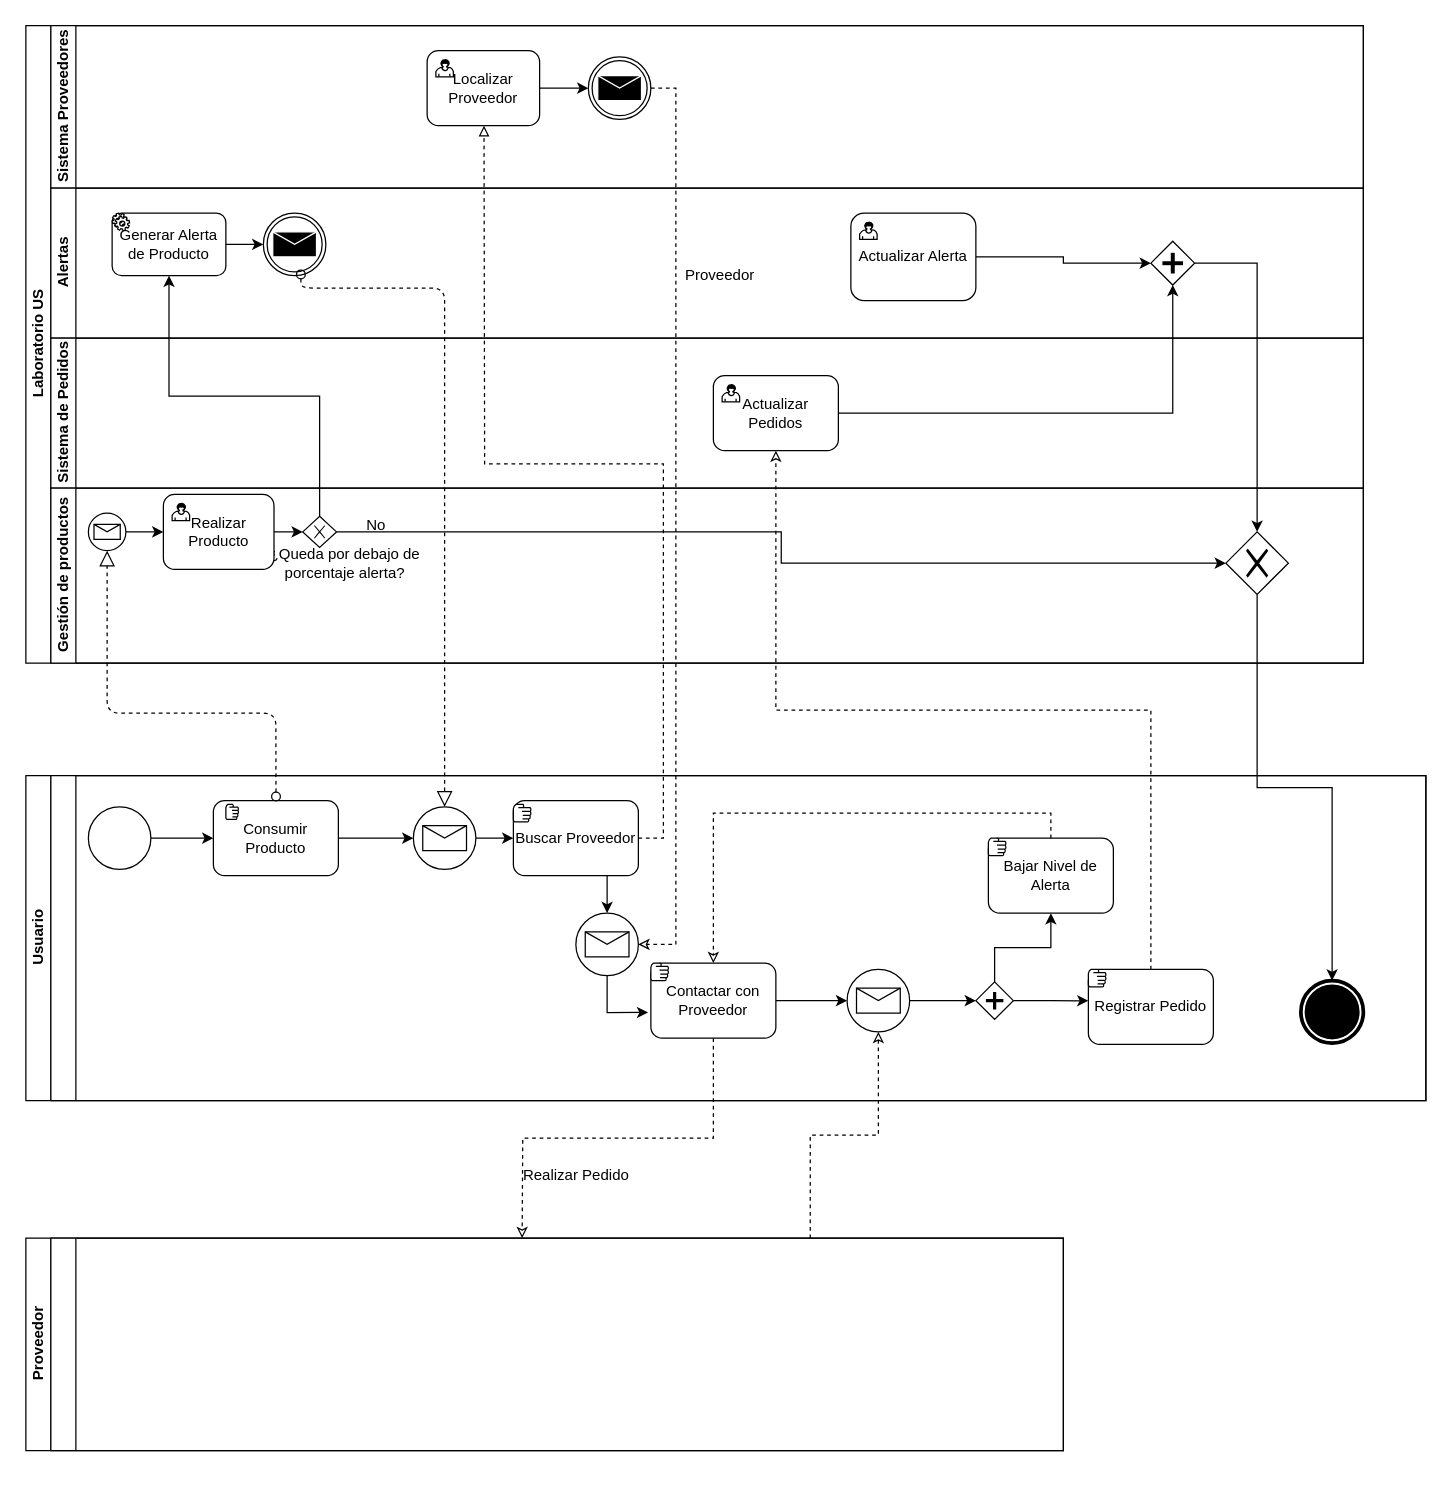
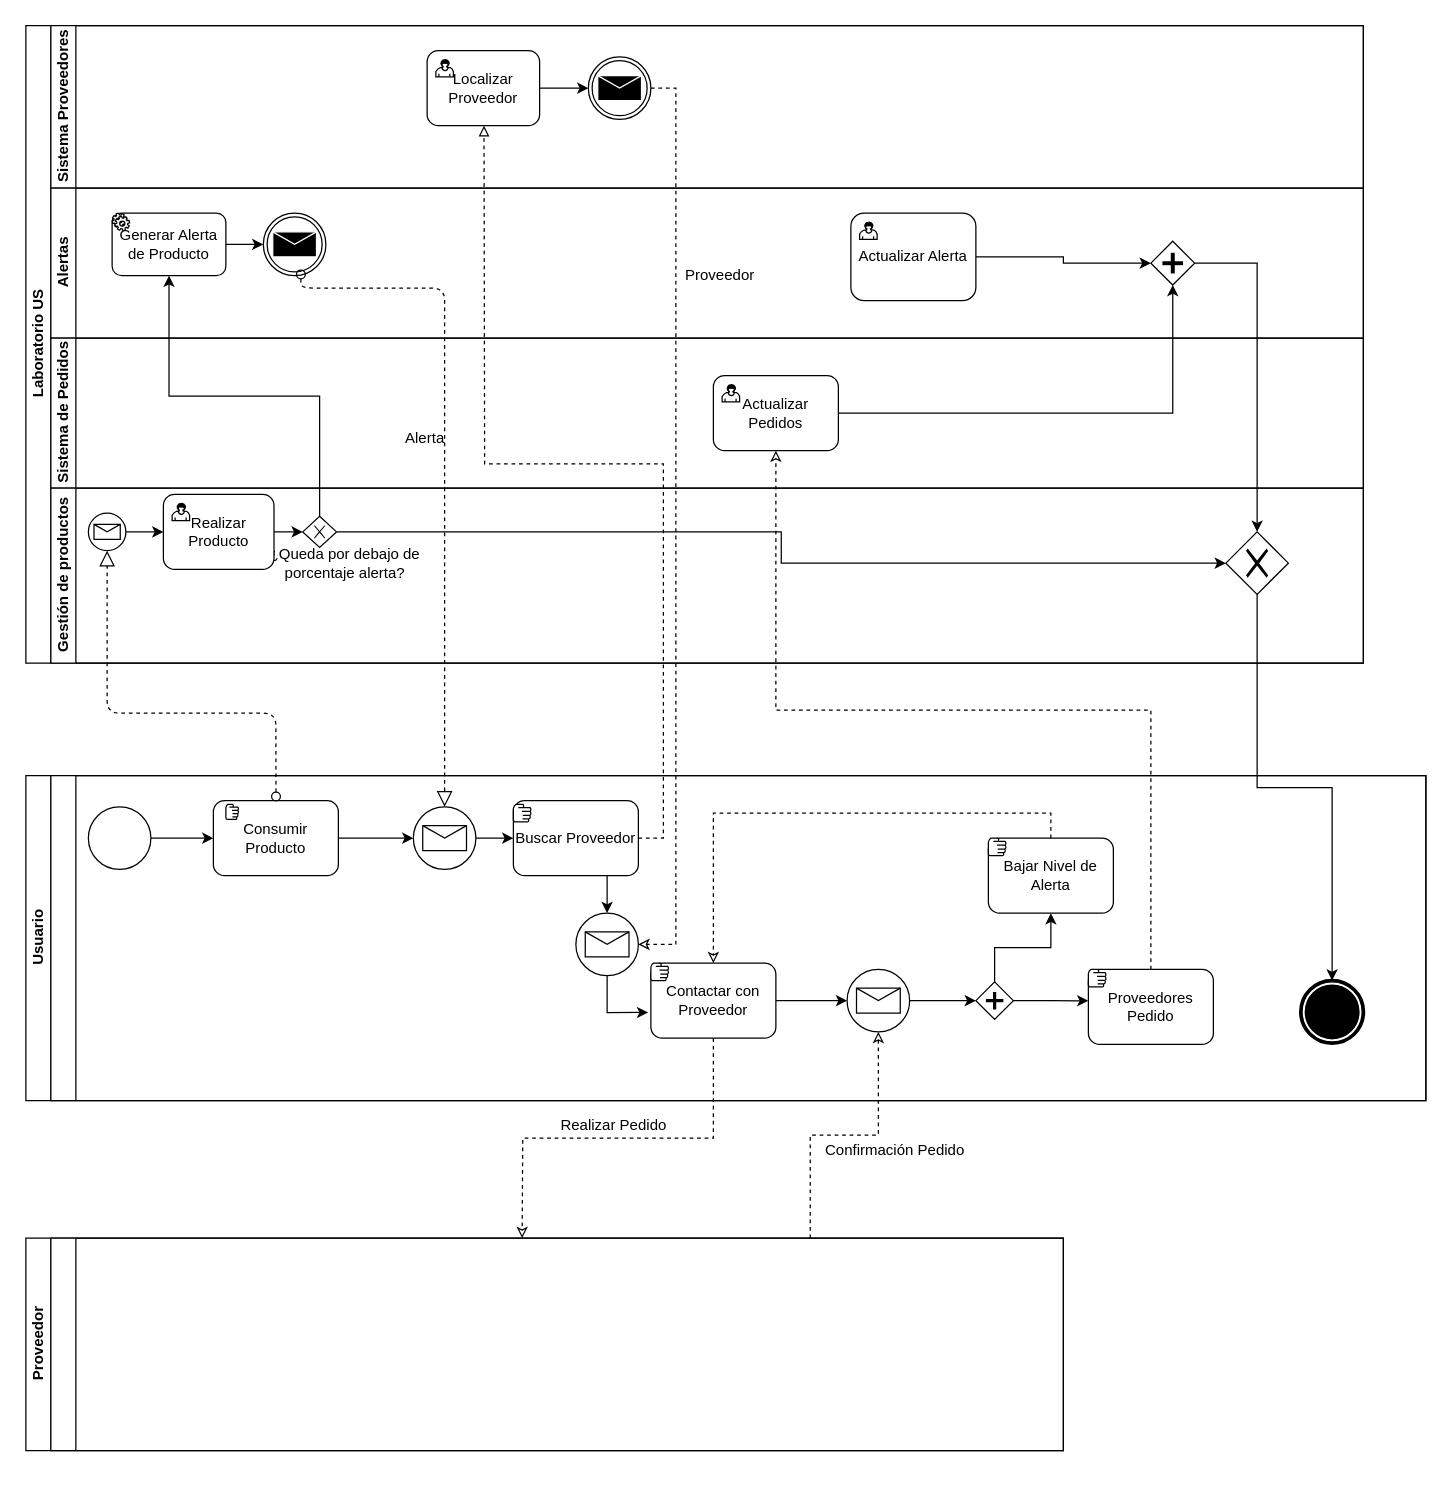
node "Alerta": added
node "No": removed
node "Registrar Pedido": label "Registrar Pedido" -> "Proveedores Pedido"
node "Confirmación Pedido": added
node "Realizar Pedido": moved (576, 1176) -> (613, 1126)
